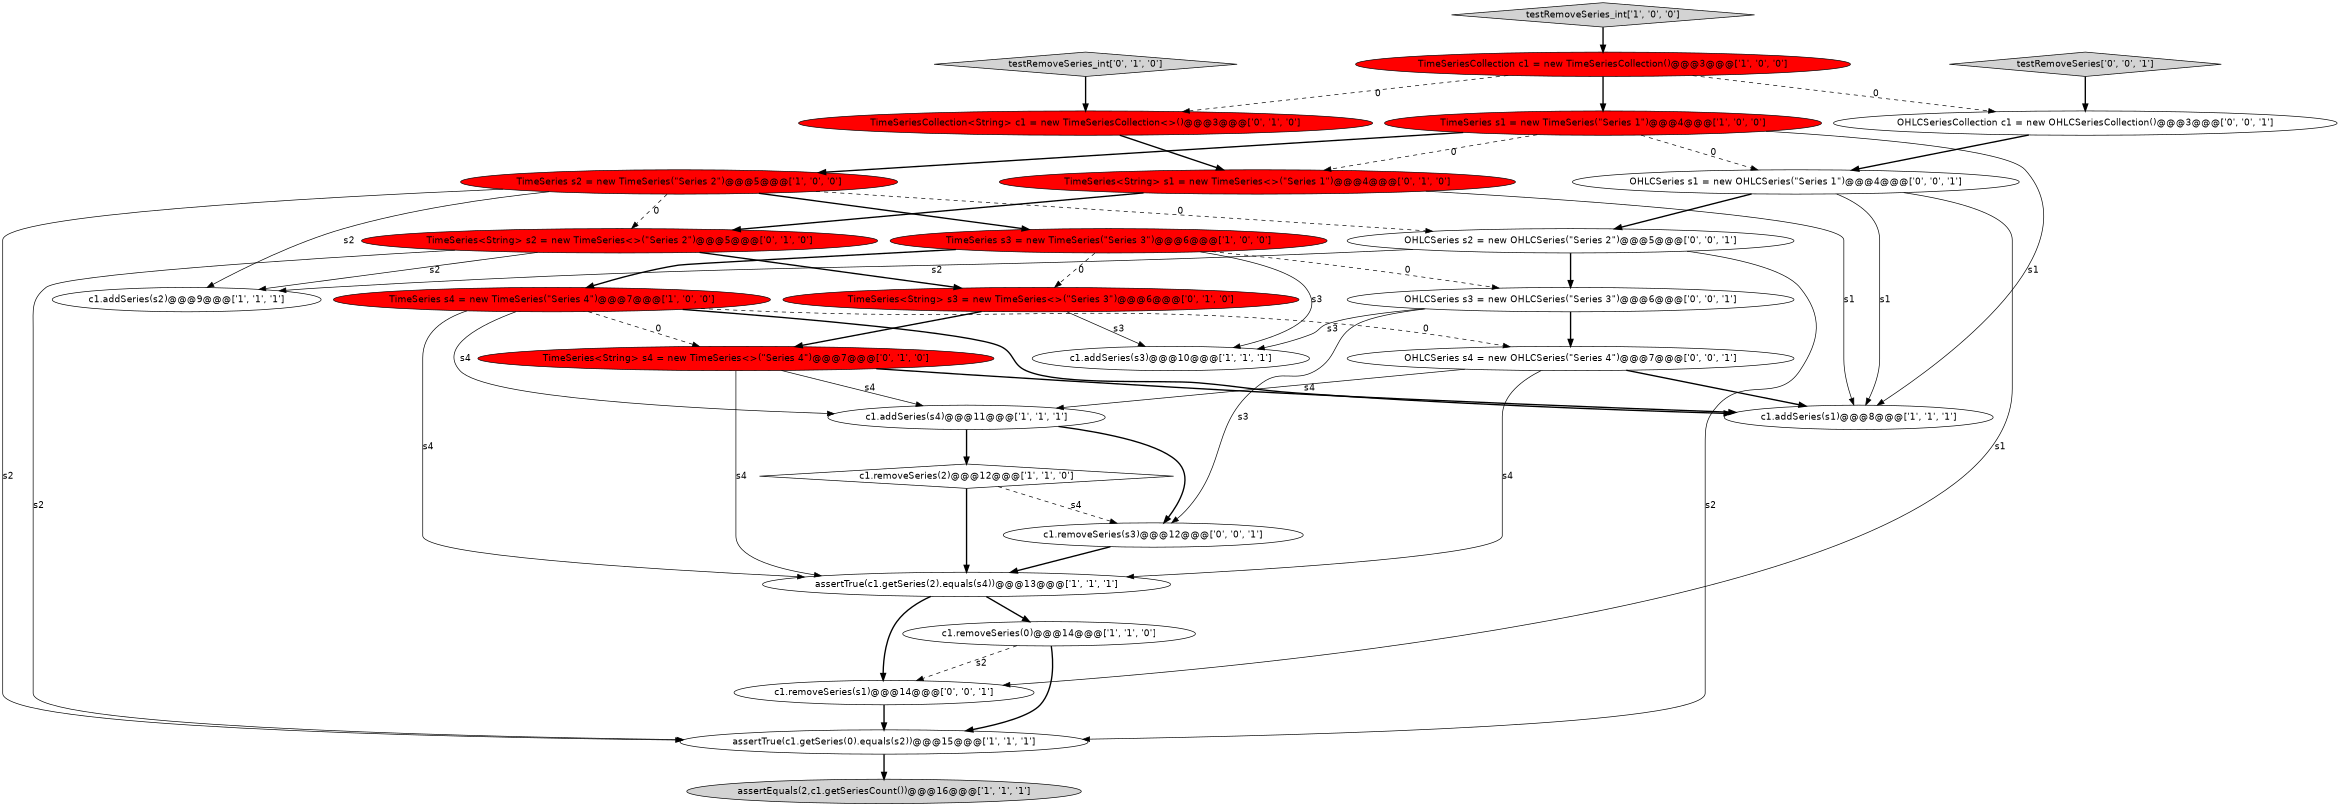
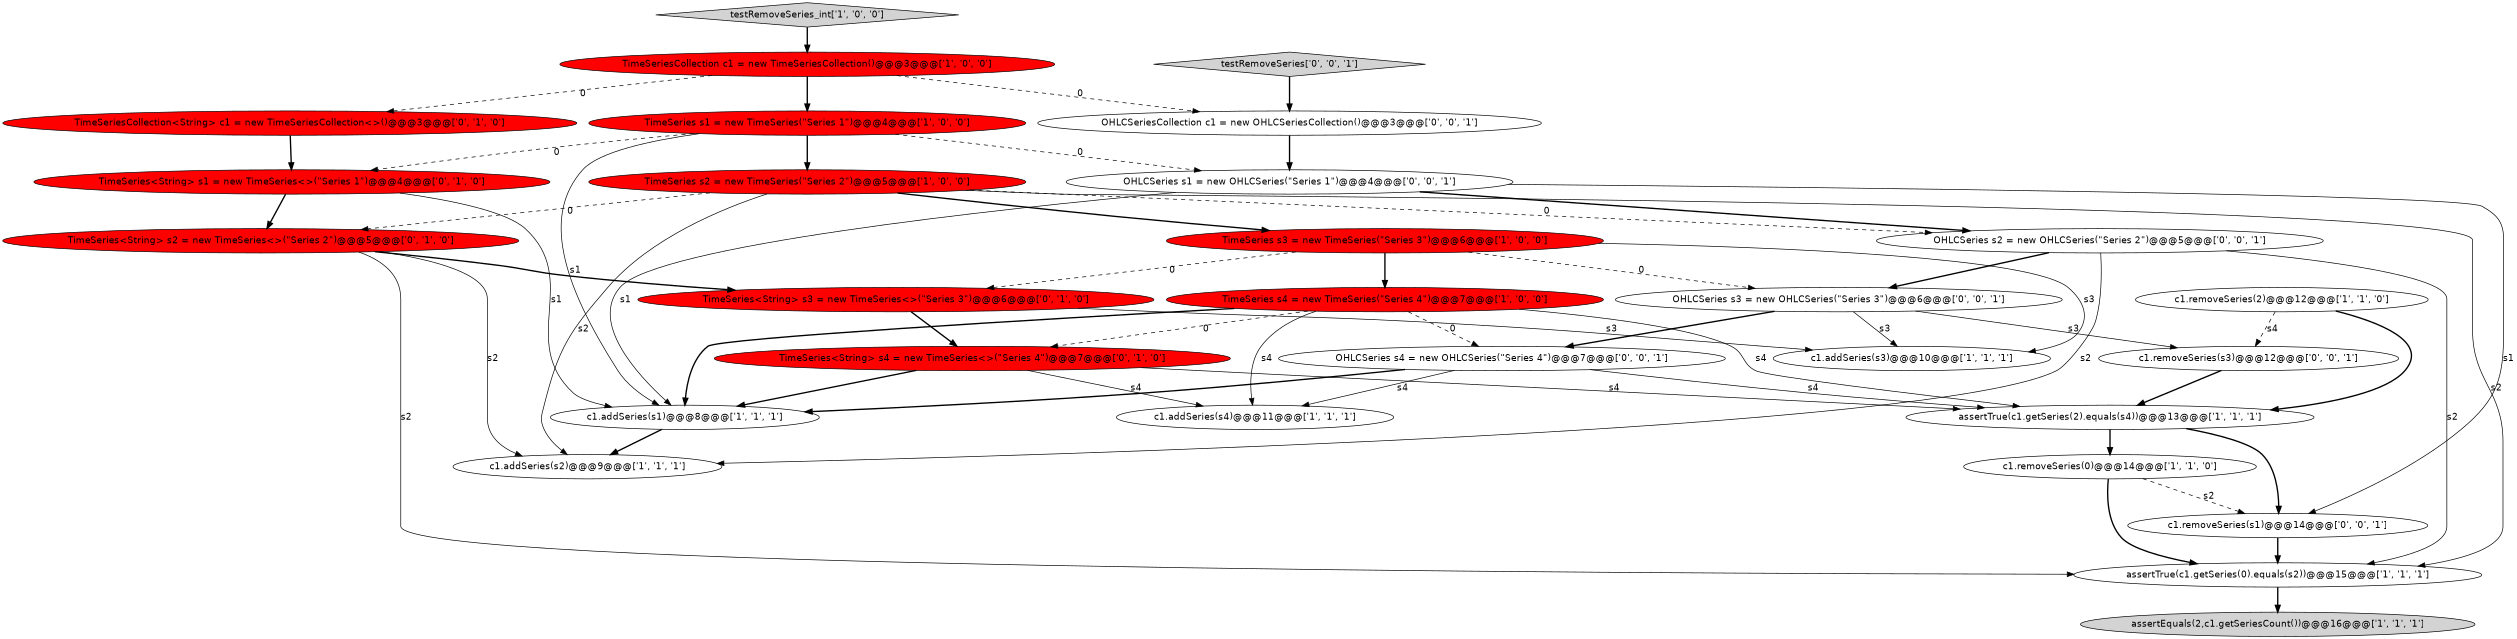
node "testRemoveSeries_int['0', '1', '0']": removed
edge "c1.addSeries(s1)@@@8@@@['1', '1', '1']" -> "c1.addSeries(s2)@@@9@@@['1', '1', '1']": added
edge "c1.addSeries(s4)@@@11@@@['1', '1', '1']" -> "c1.removeSeries(2)@@@12@@@['1', '1', '0']": removed
edge "c1.addSeries(s4)@@@11@@@['1', '1', '1']" -> "c1.removeSeries(s3)@@@12@@@['0', '0', '1']": removed
node "c1.removeSeries(2)@@@12@@@['1', '1', '0']": shape diamond -> ellipse
